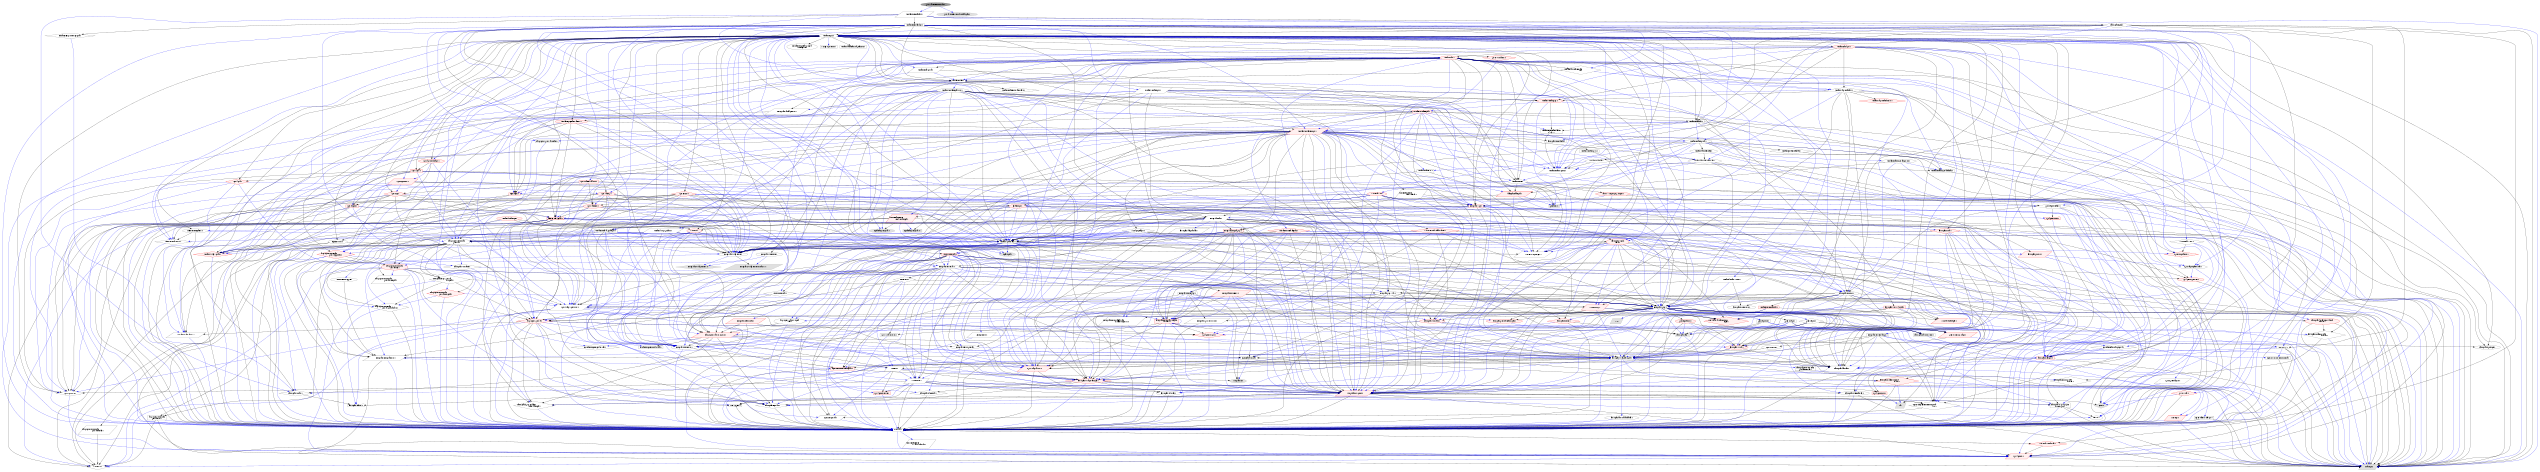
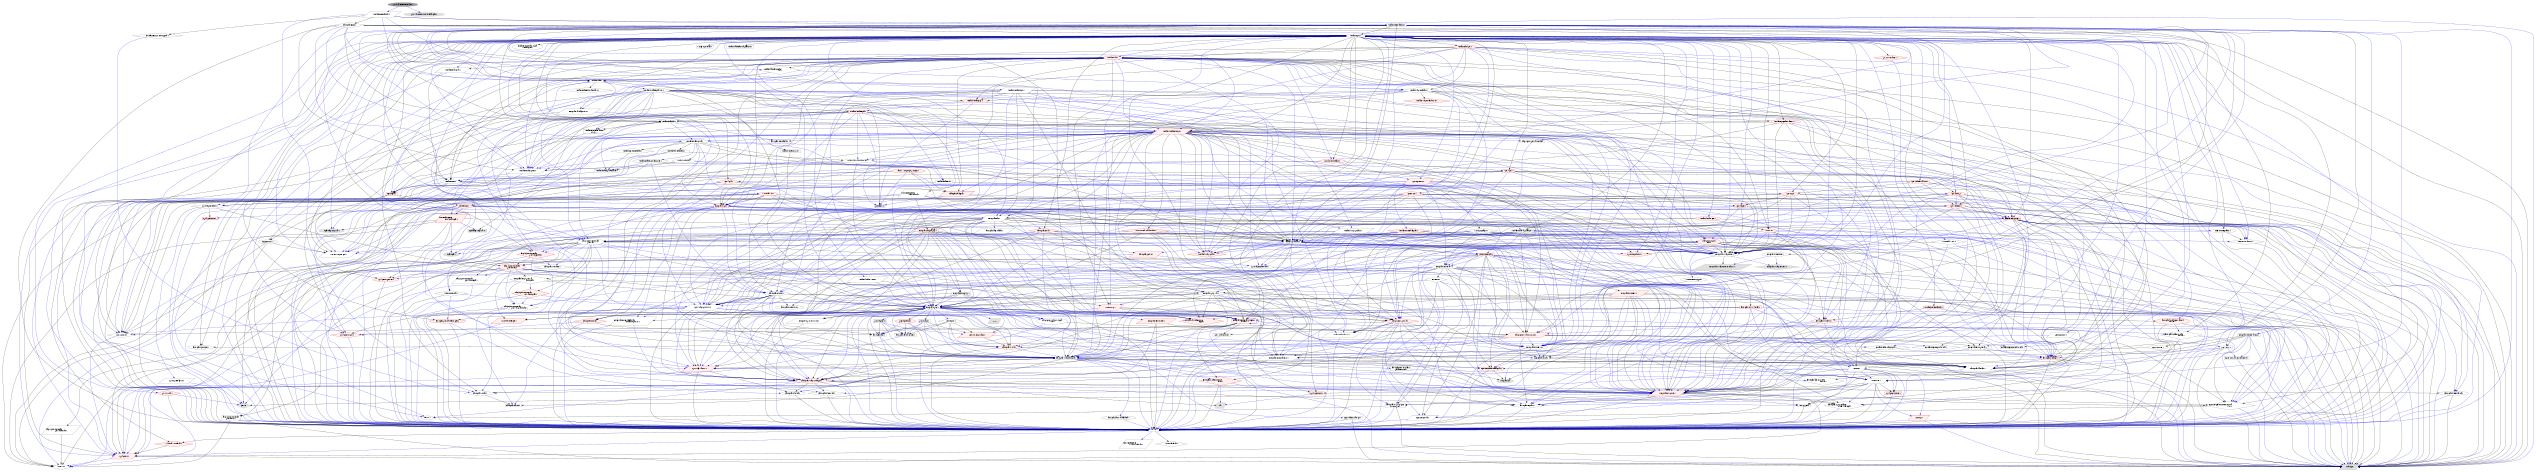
edge "UObject/Class.h" -> "UObject/PropertyTag.h": added
edge "UObject/Script.h" -> "Memory/VirtualStackAllocator.h": reversed
edge "Misc/CString.h" -> "Math/MathFwd.h": now "Serialization/Archive.h" -> "Math/MathFwd.h"
node "Misc/CoreDefines.h": added
